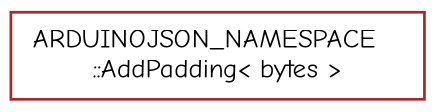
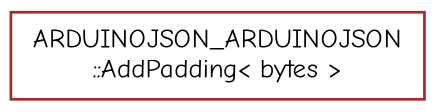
node "ARDUINOJSON_NAMESPACE ::AddPadding< bytes >": label "ARDUINOJSON_NAMESPACE ::AddPadding< bytes >" -> "ARDUINOJSON_ARDUINOJSON ::AddPadding< bytes >"
